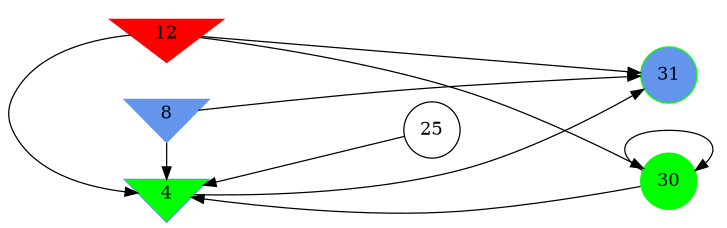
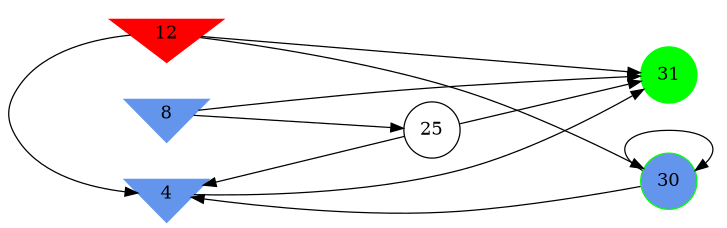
node "31": fillcolor cornflowerblue -> green
edge "25" -> "31": added
edge "8" -> "4": now "8" -> "25"
node "30": fillcolor green -> cornflowerblue
node "4": fillcolor green -> cornflowerblue
